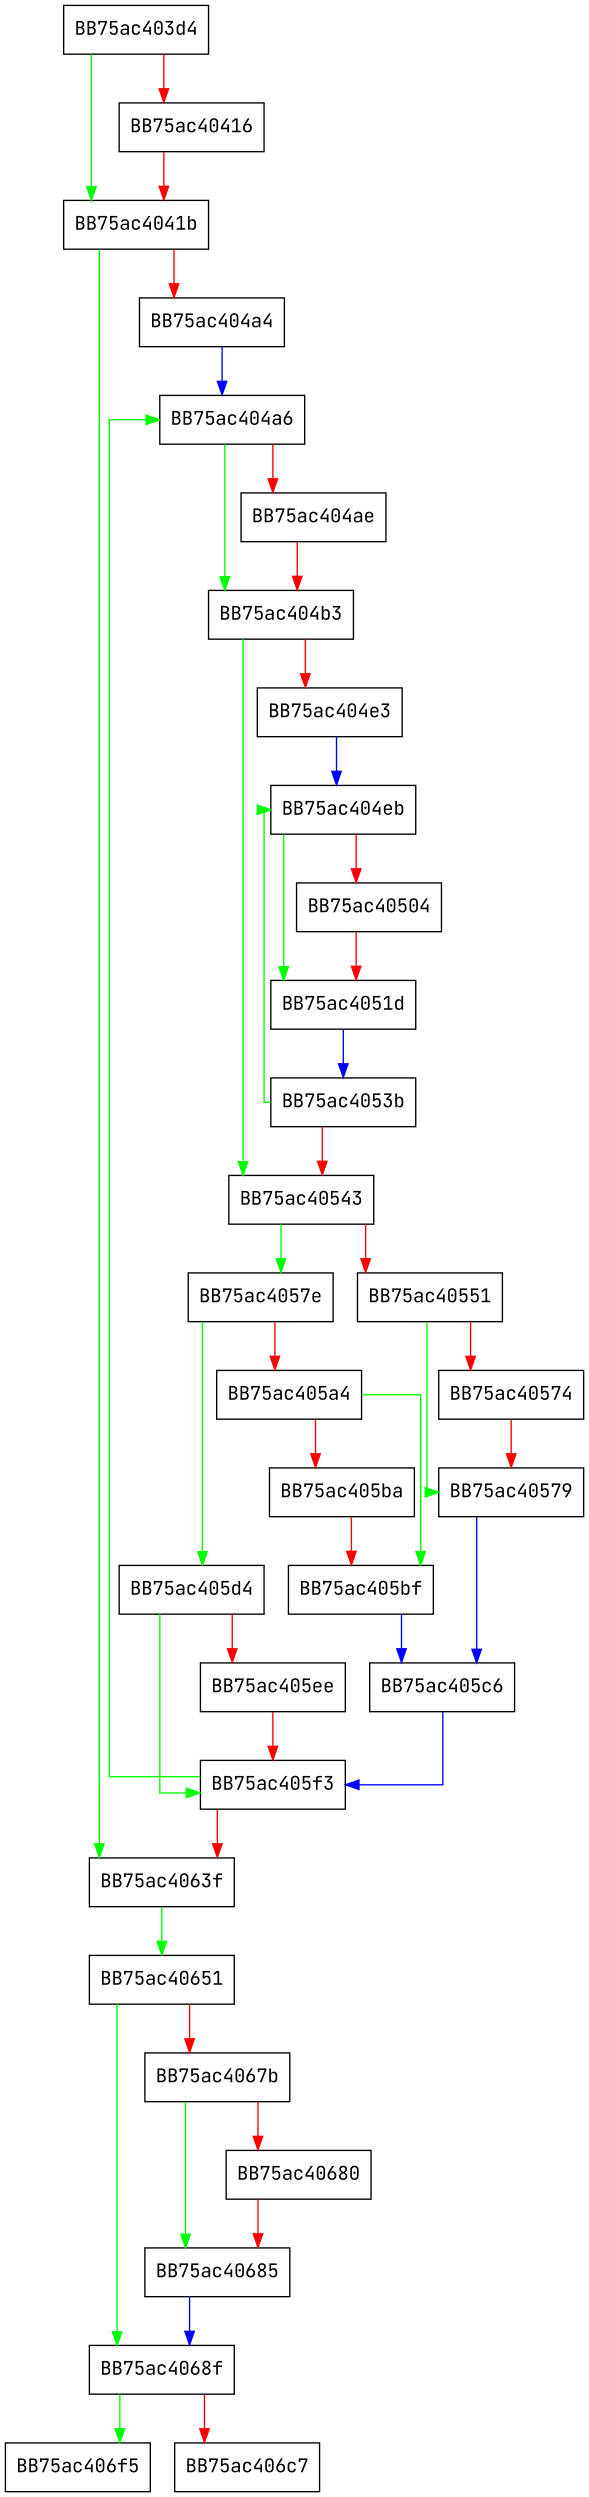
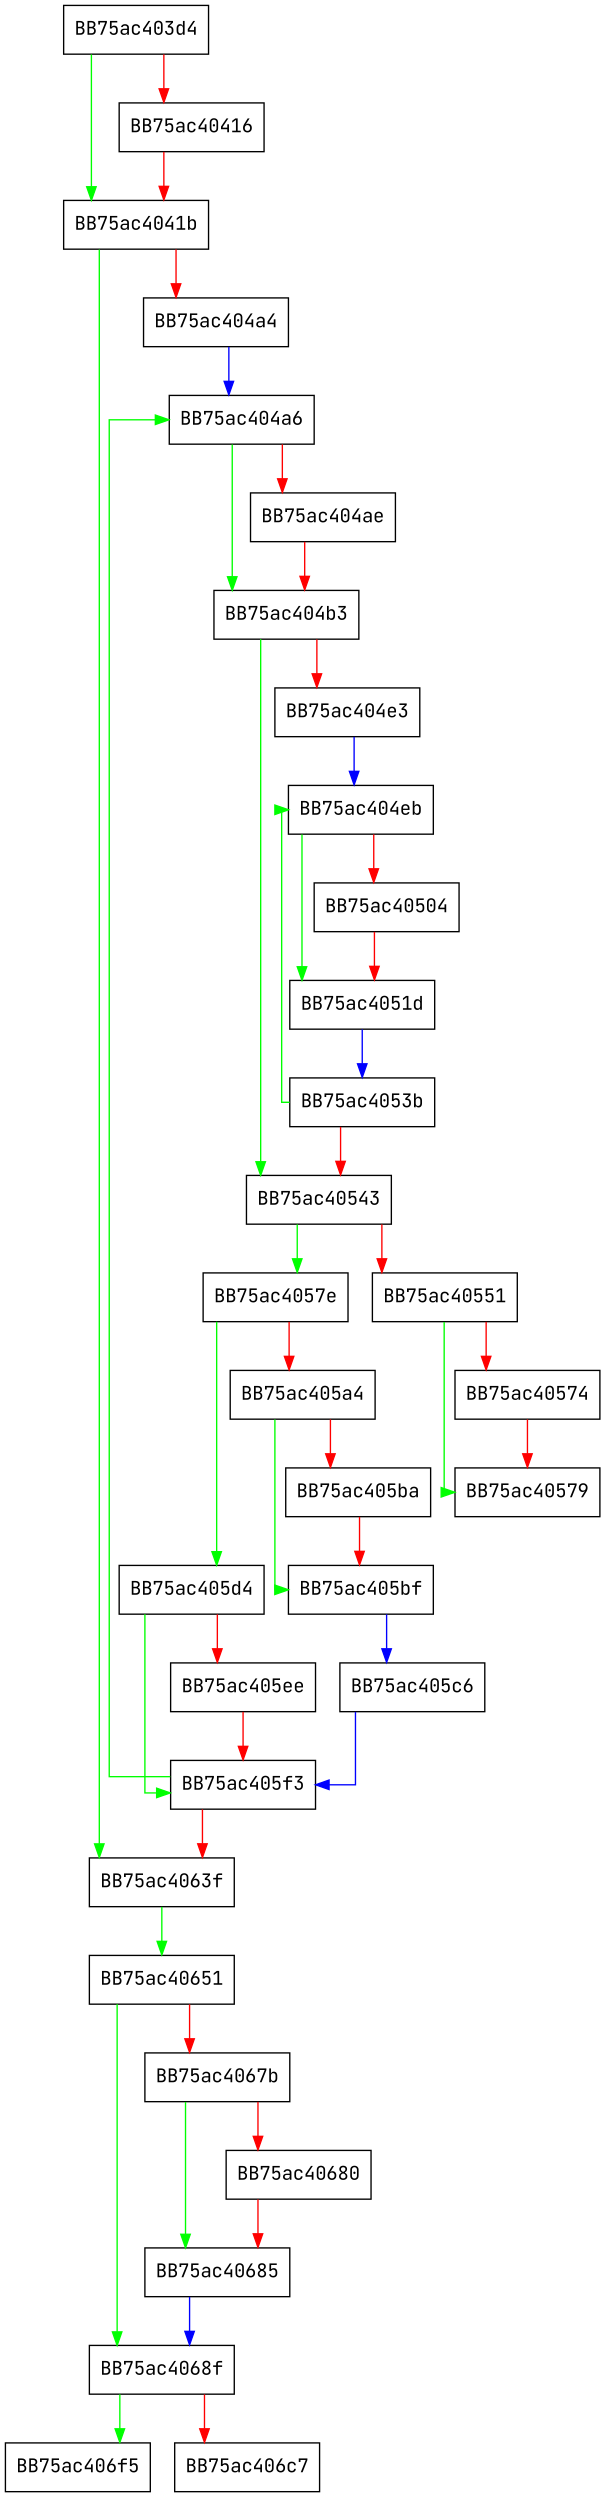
edge "BB75ac40579" -> "BB75ac405c6": removed
